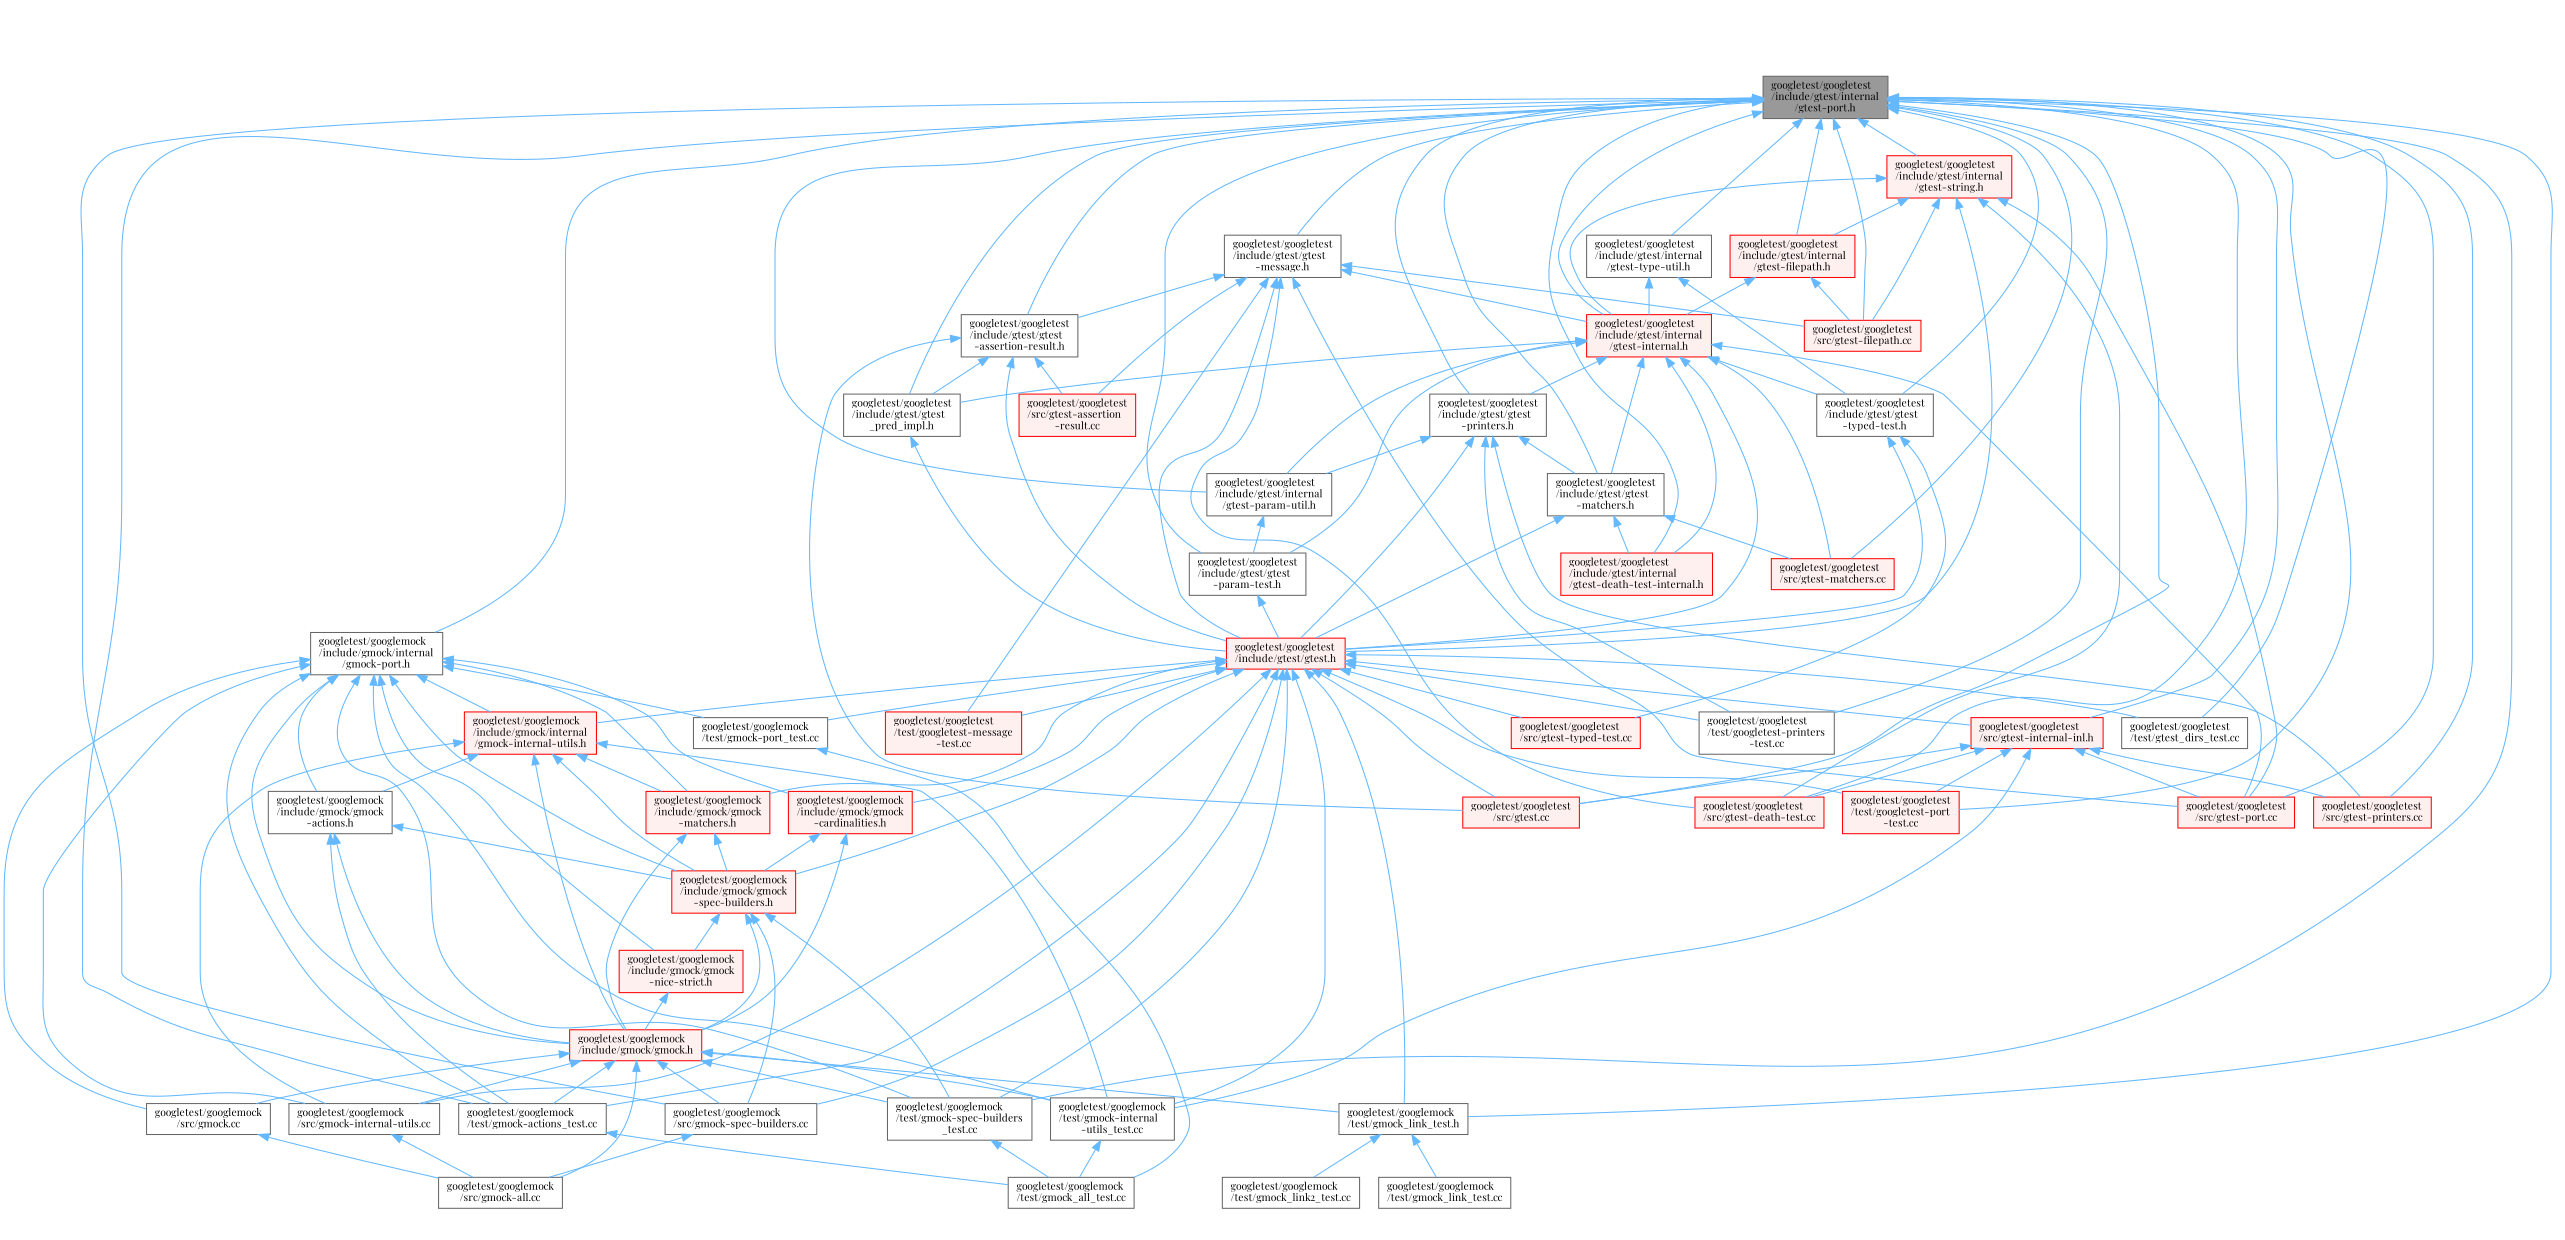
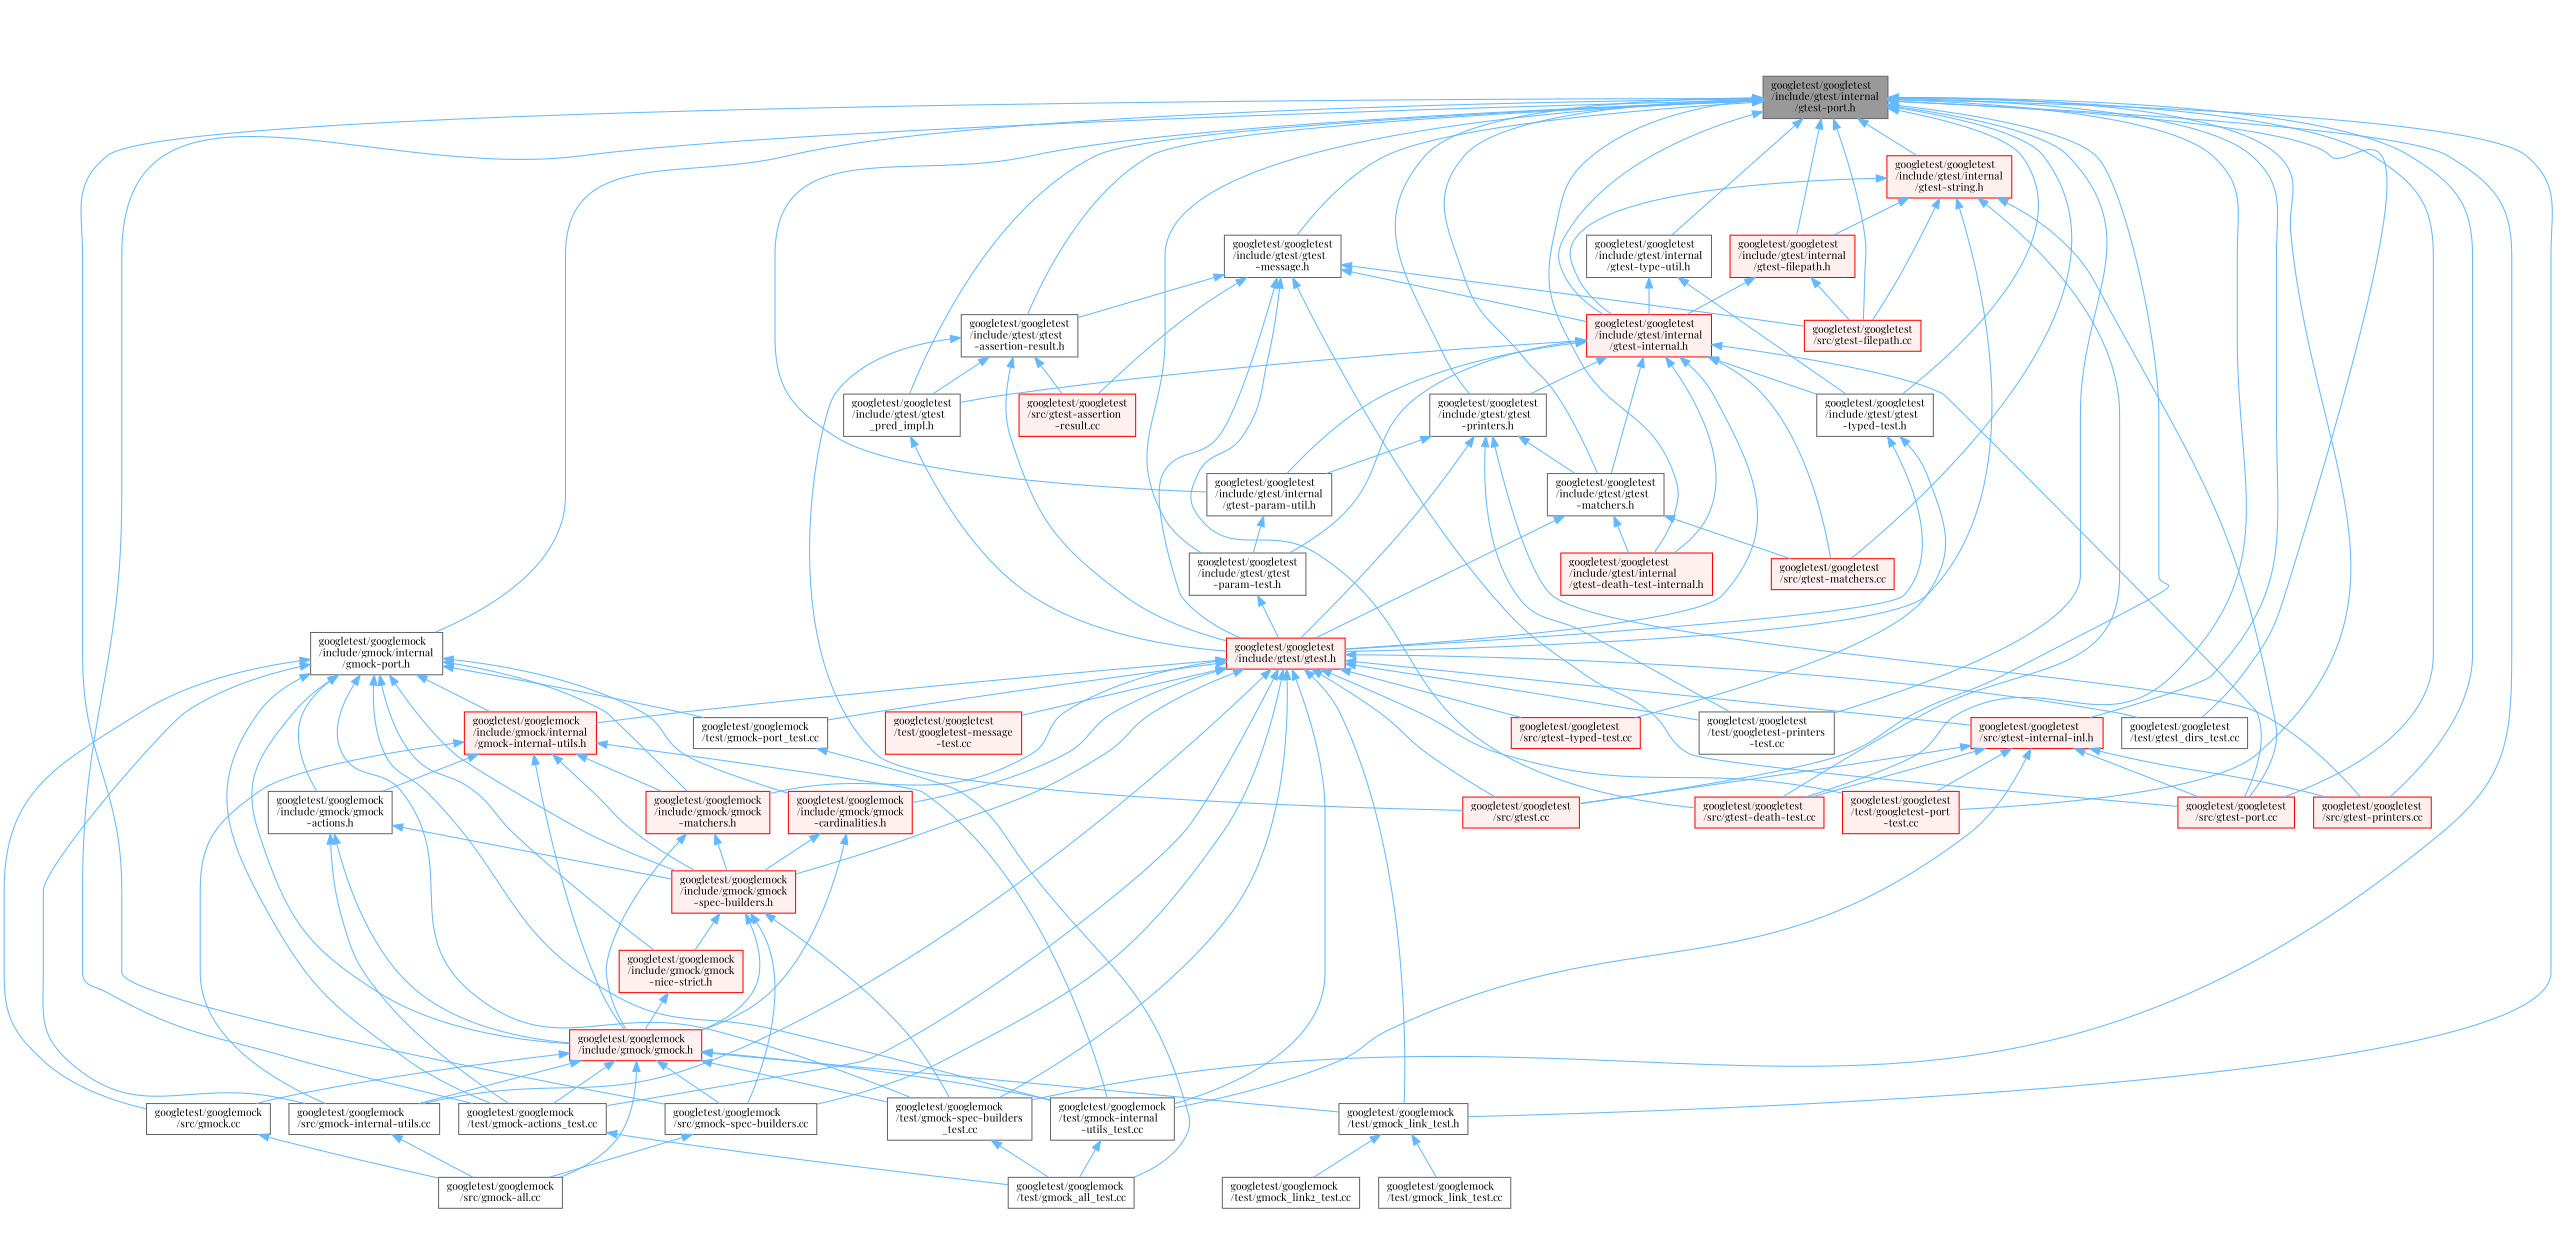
edge "googletest/googletest /test/googletest-message -test.cc" -> "googletest/googletest /include/gtest/gtest -message.h": removed
